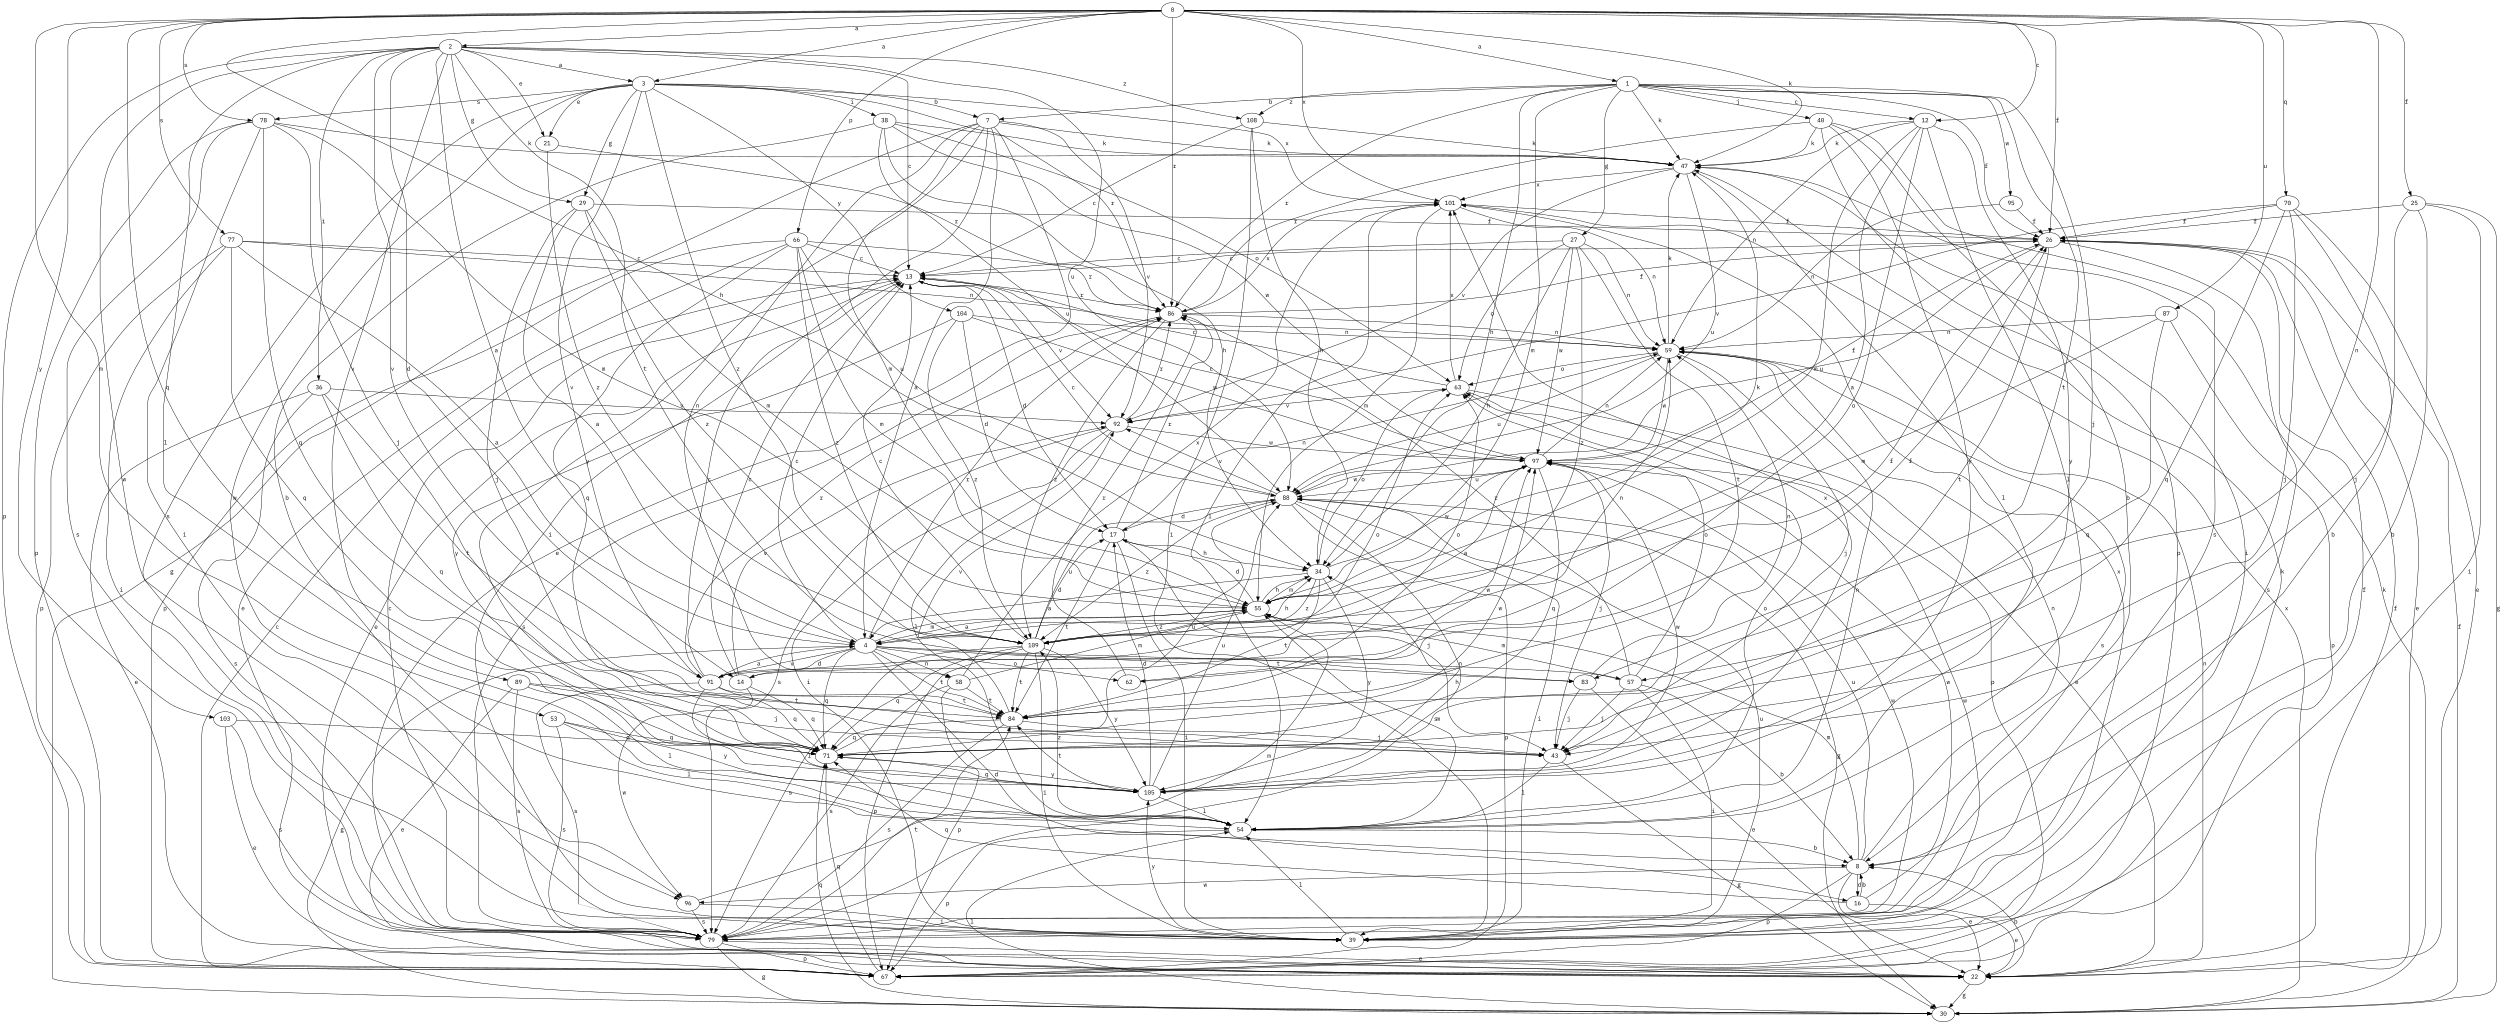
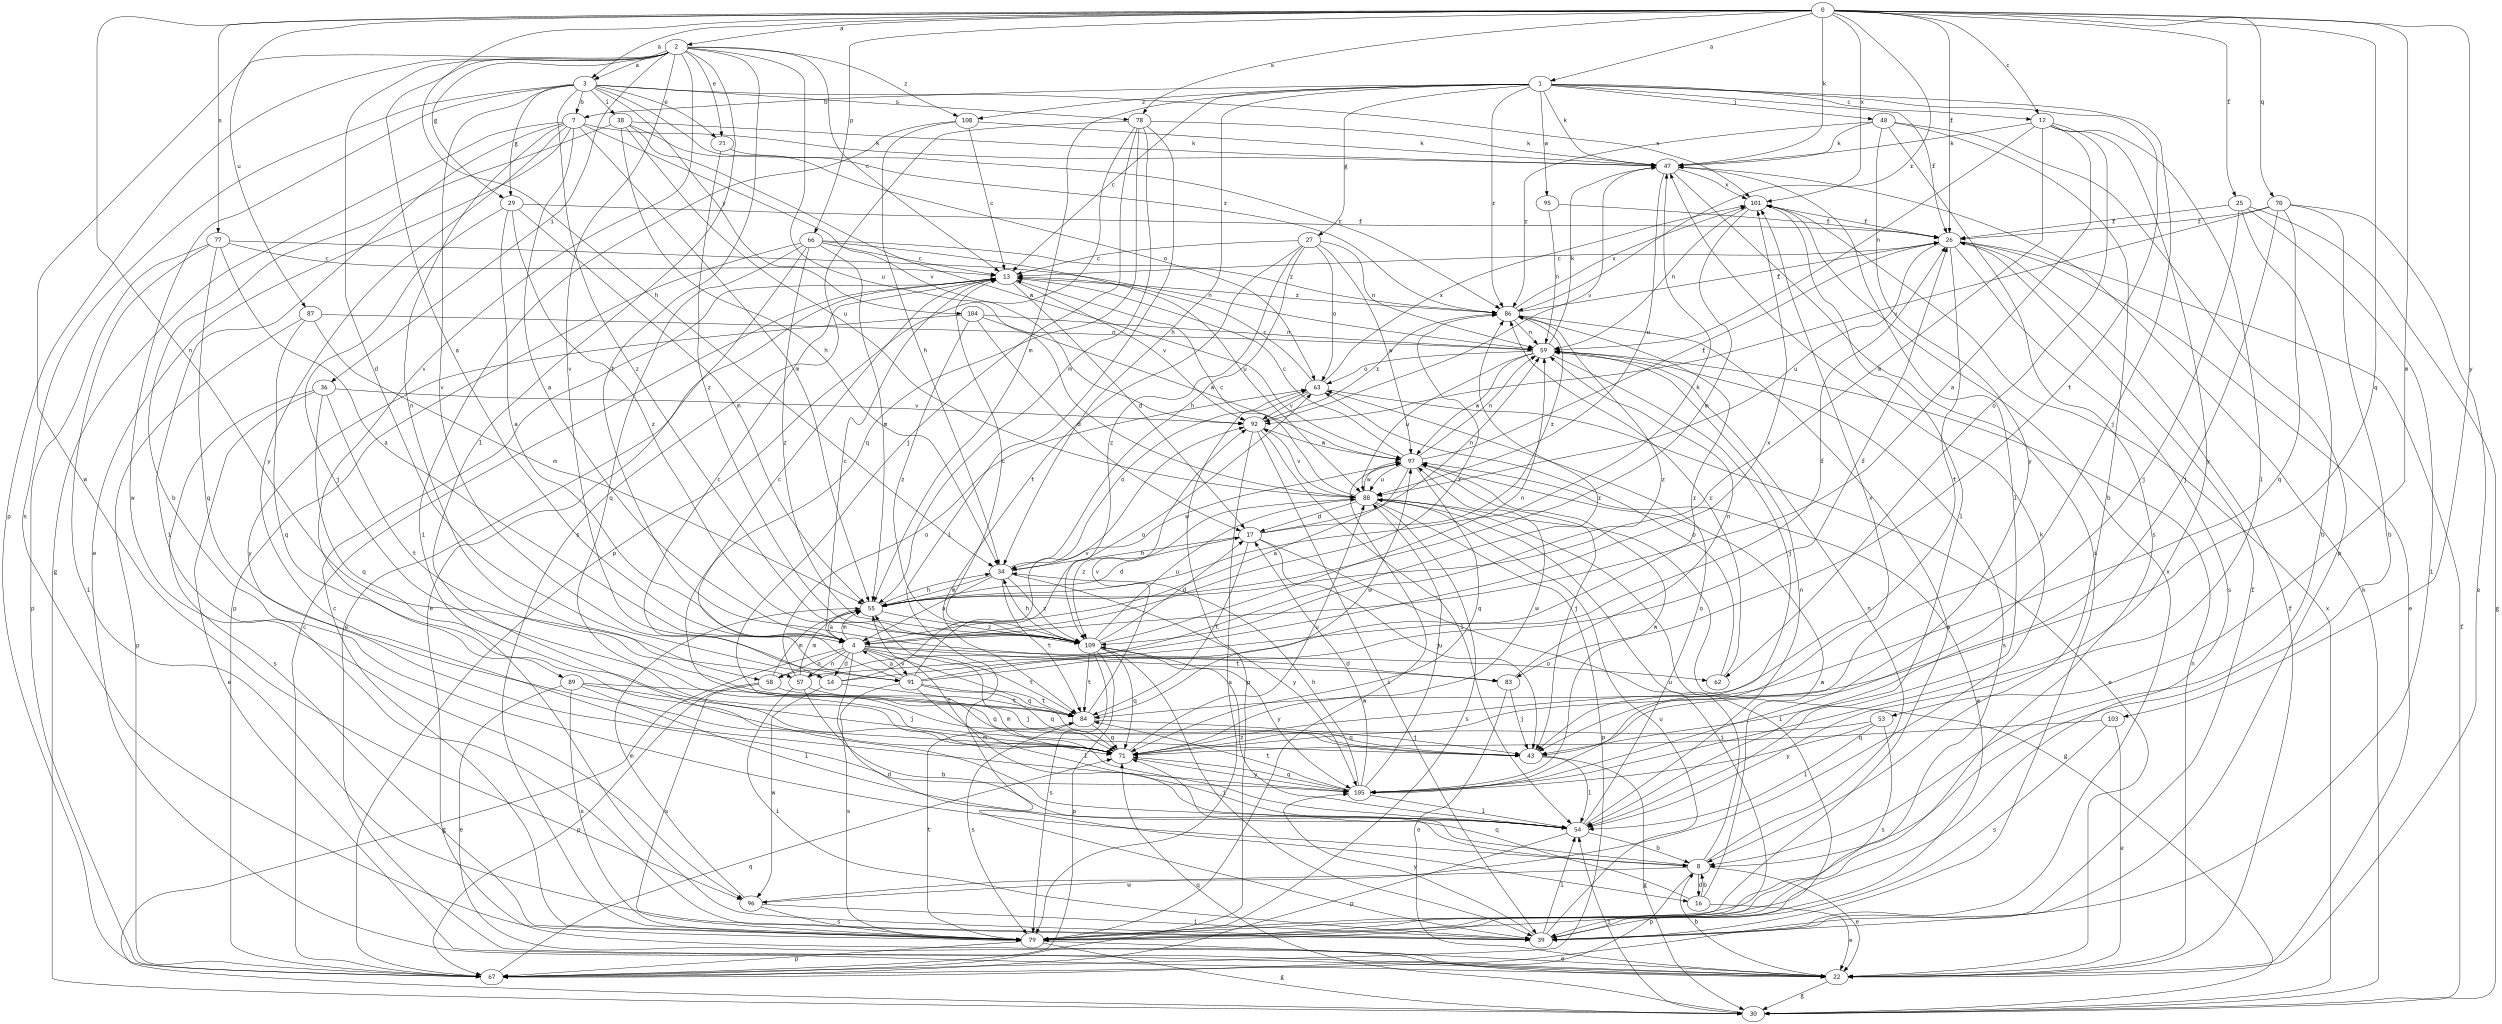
edge "1" -> "13": added, label "c"
edge "67" -> "47": now "96" -> "47"
